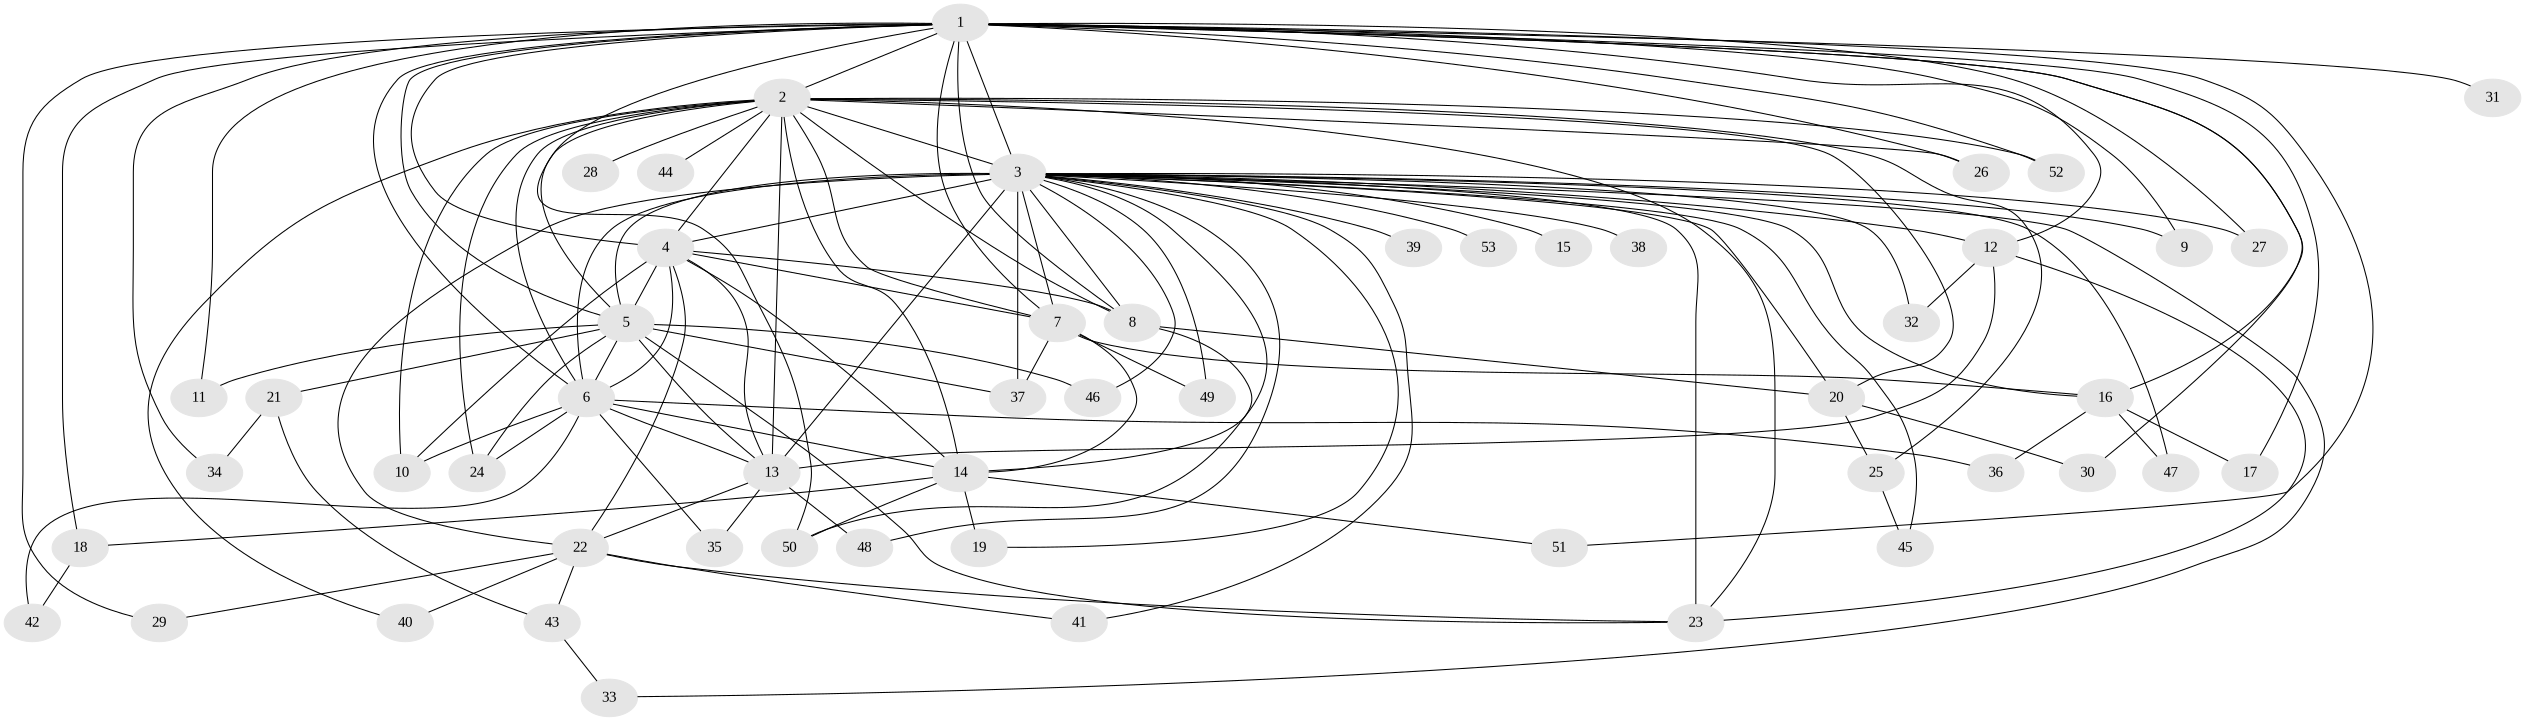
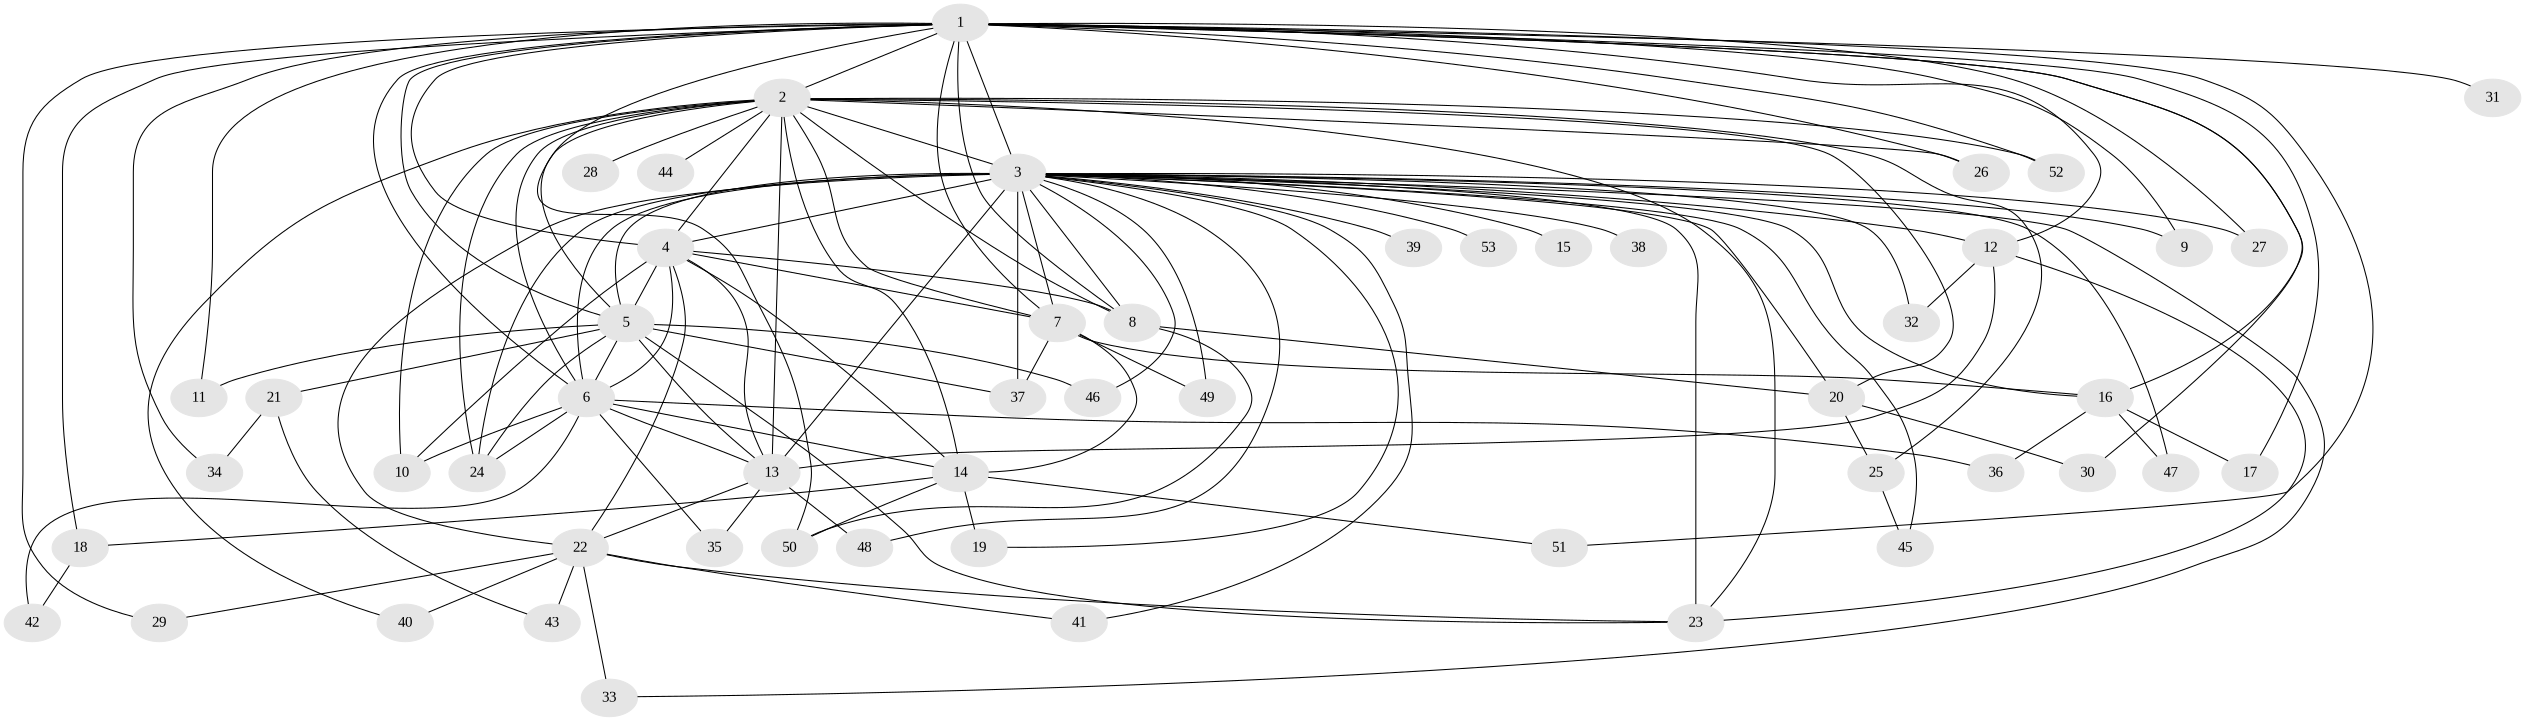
edge "3" -- "14": now "3" -- "24"
edge "43" -- "33": now "22" -- "33"
